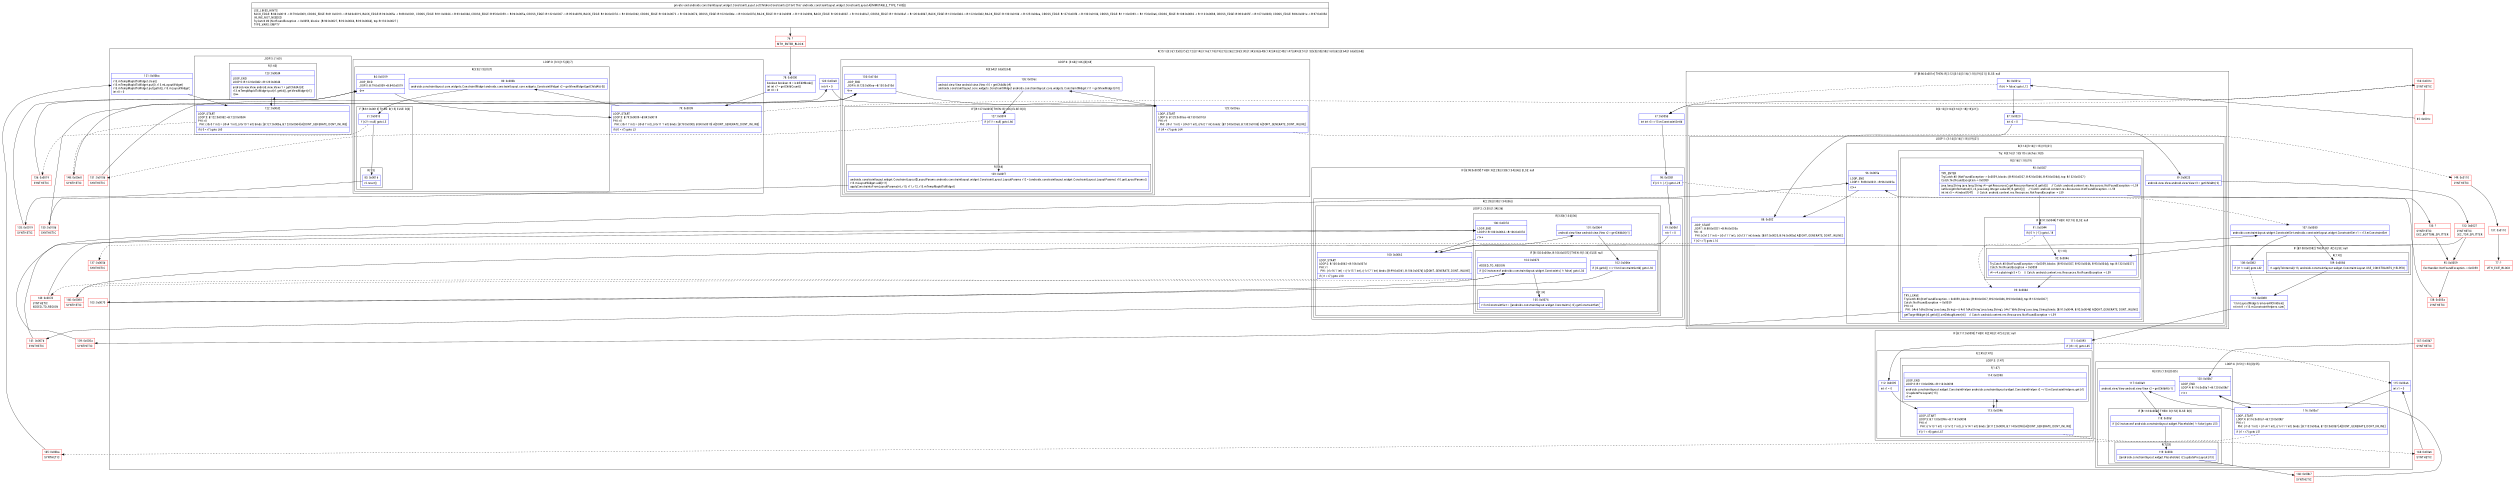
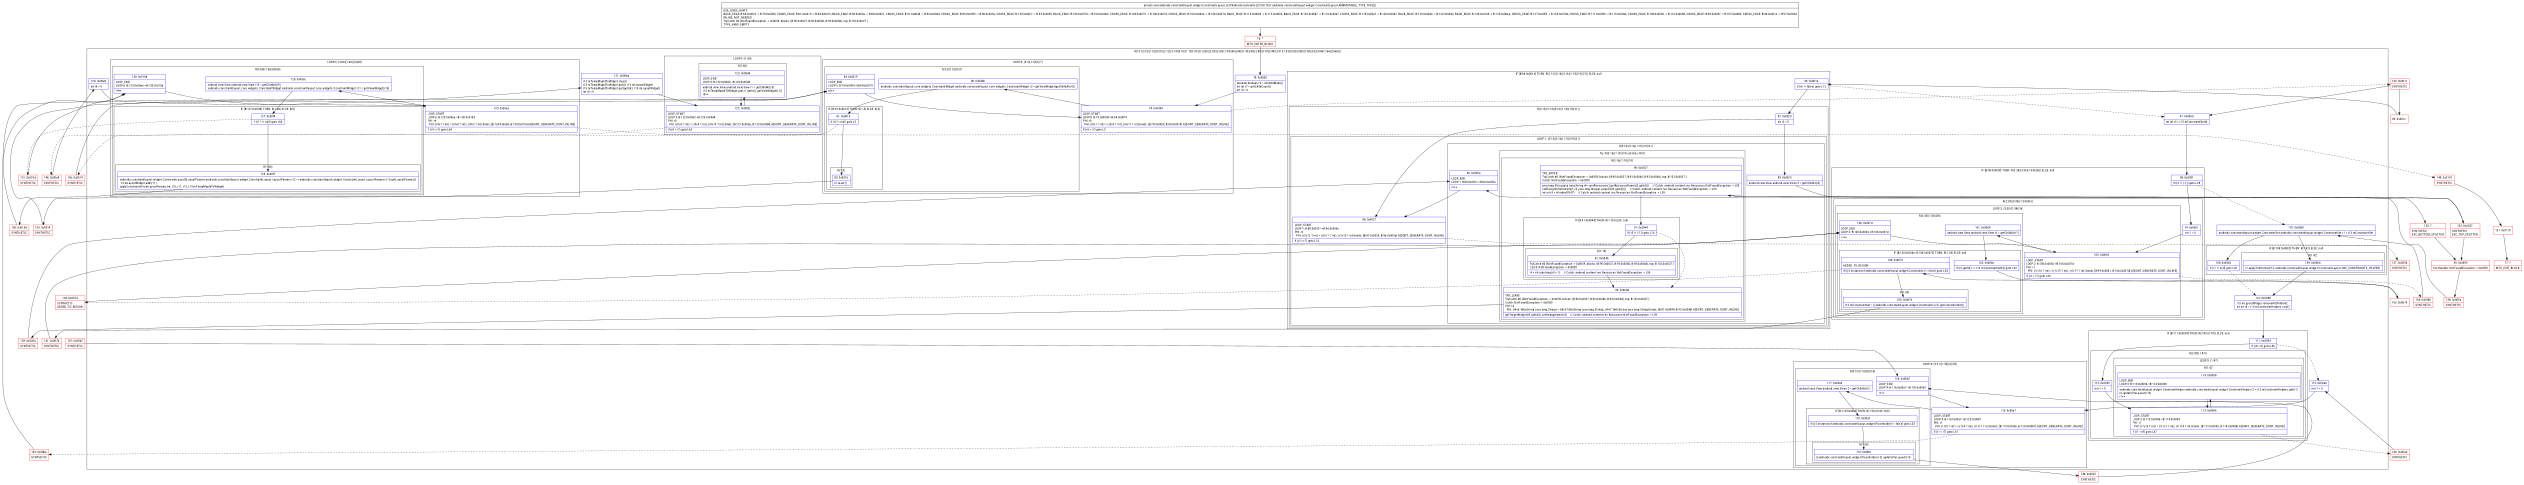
edge "132: 0x0027" -> "92: 0x0046": now "132: 0x0027" -> "90: 0x0027"
